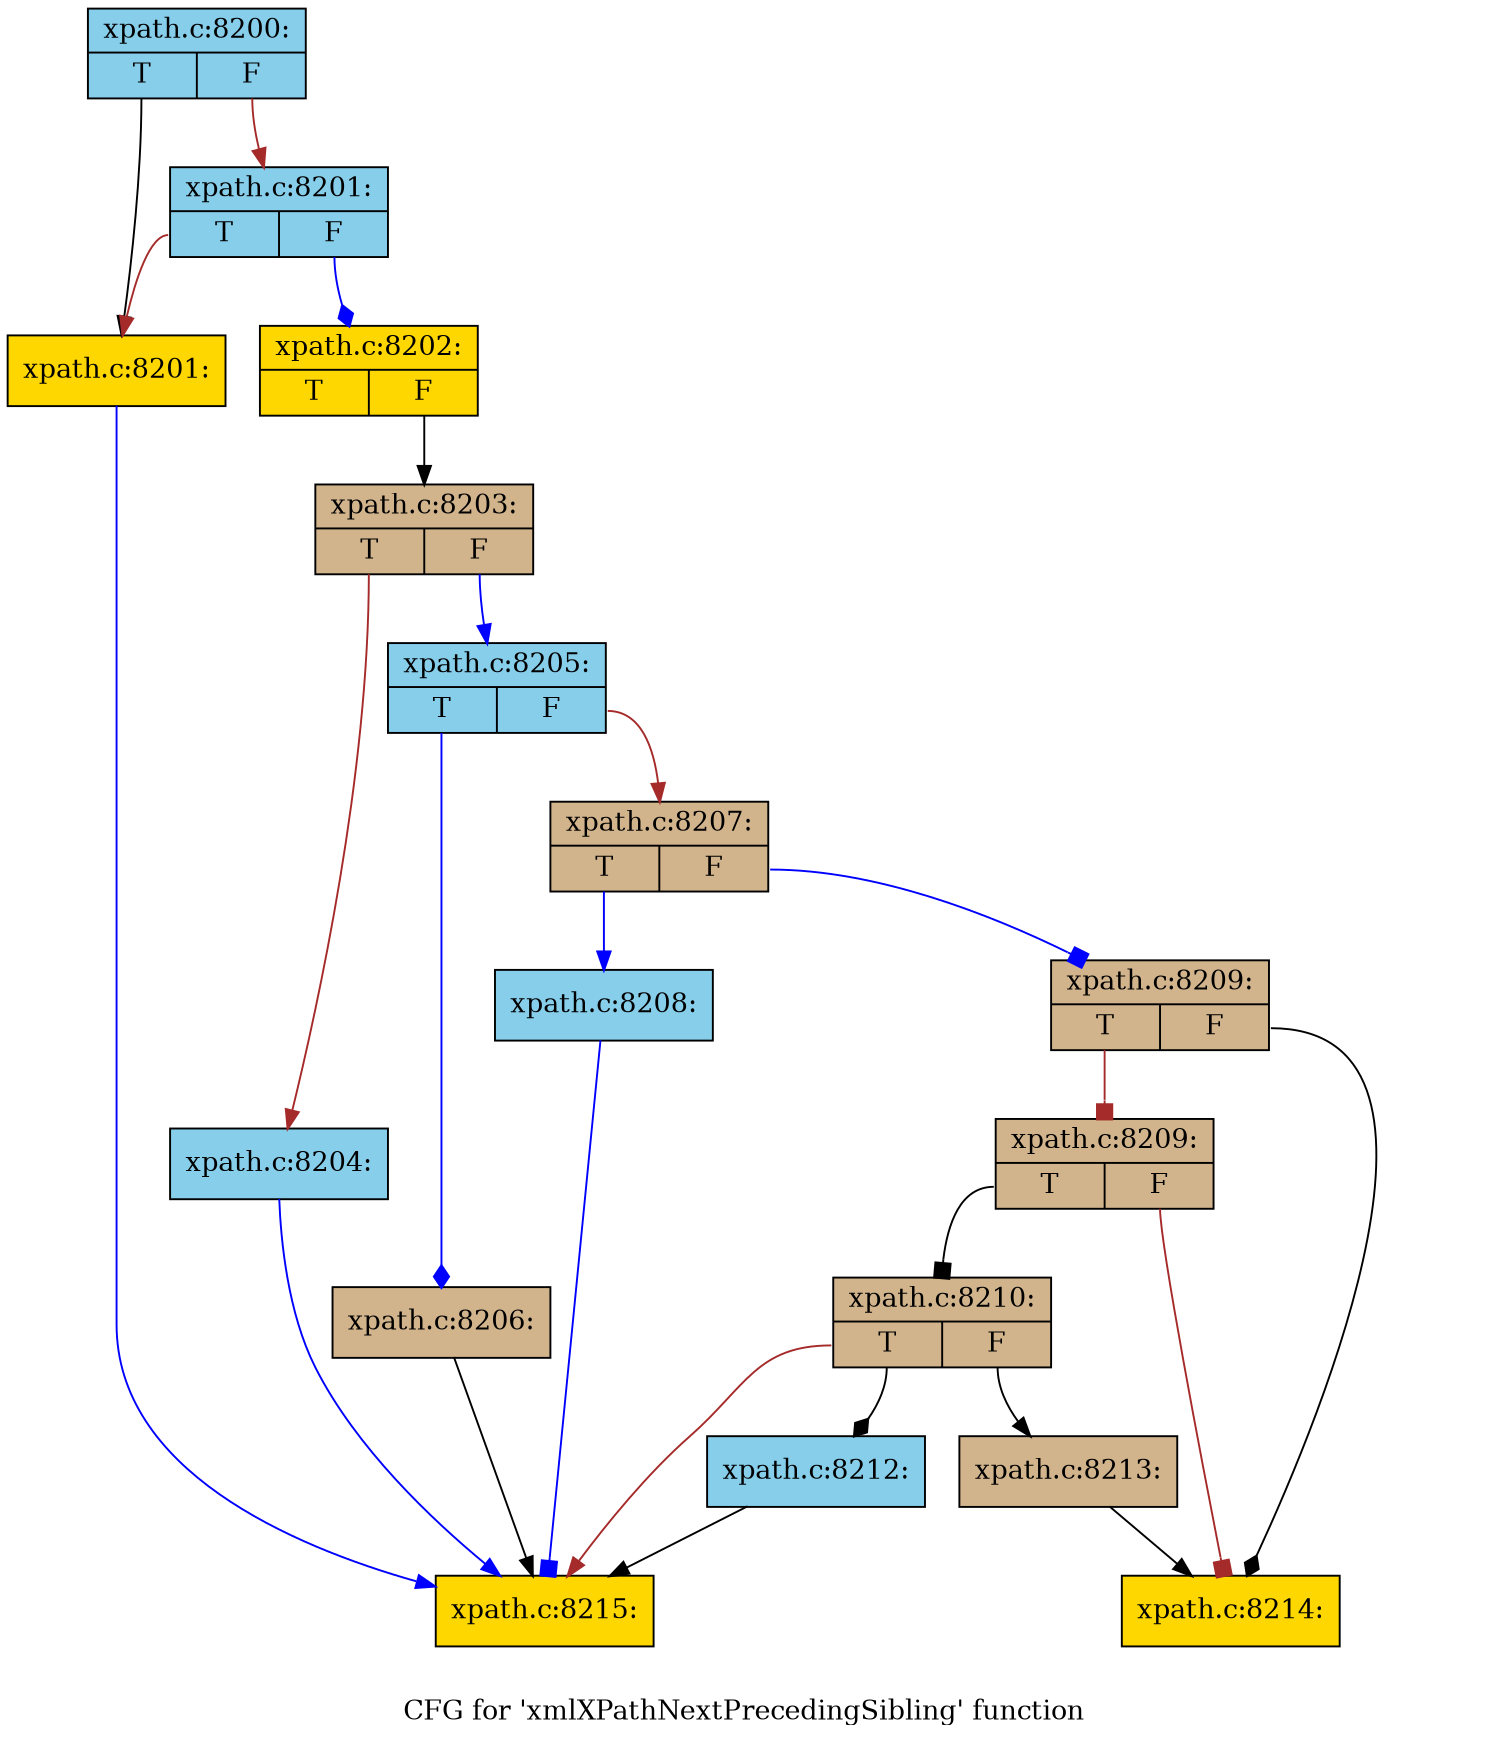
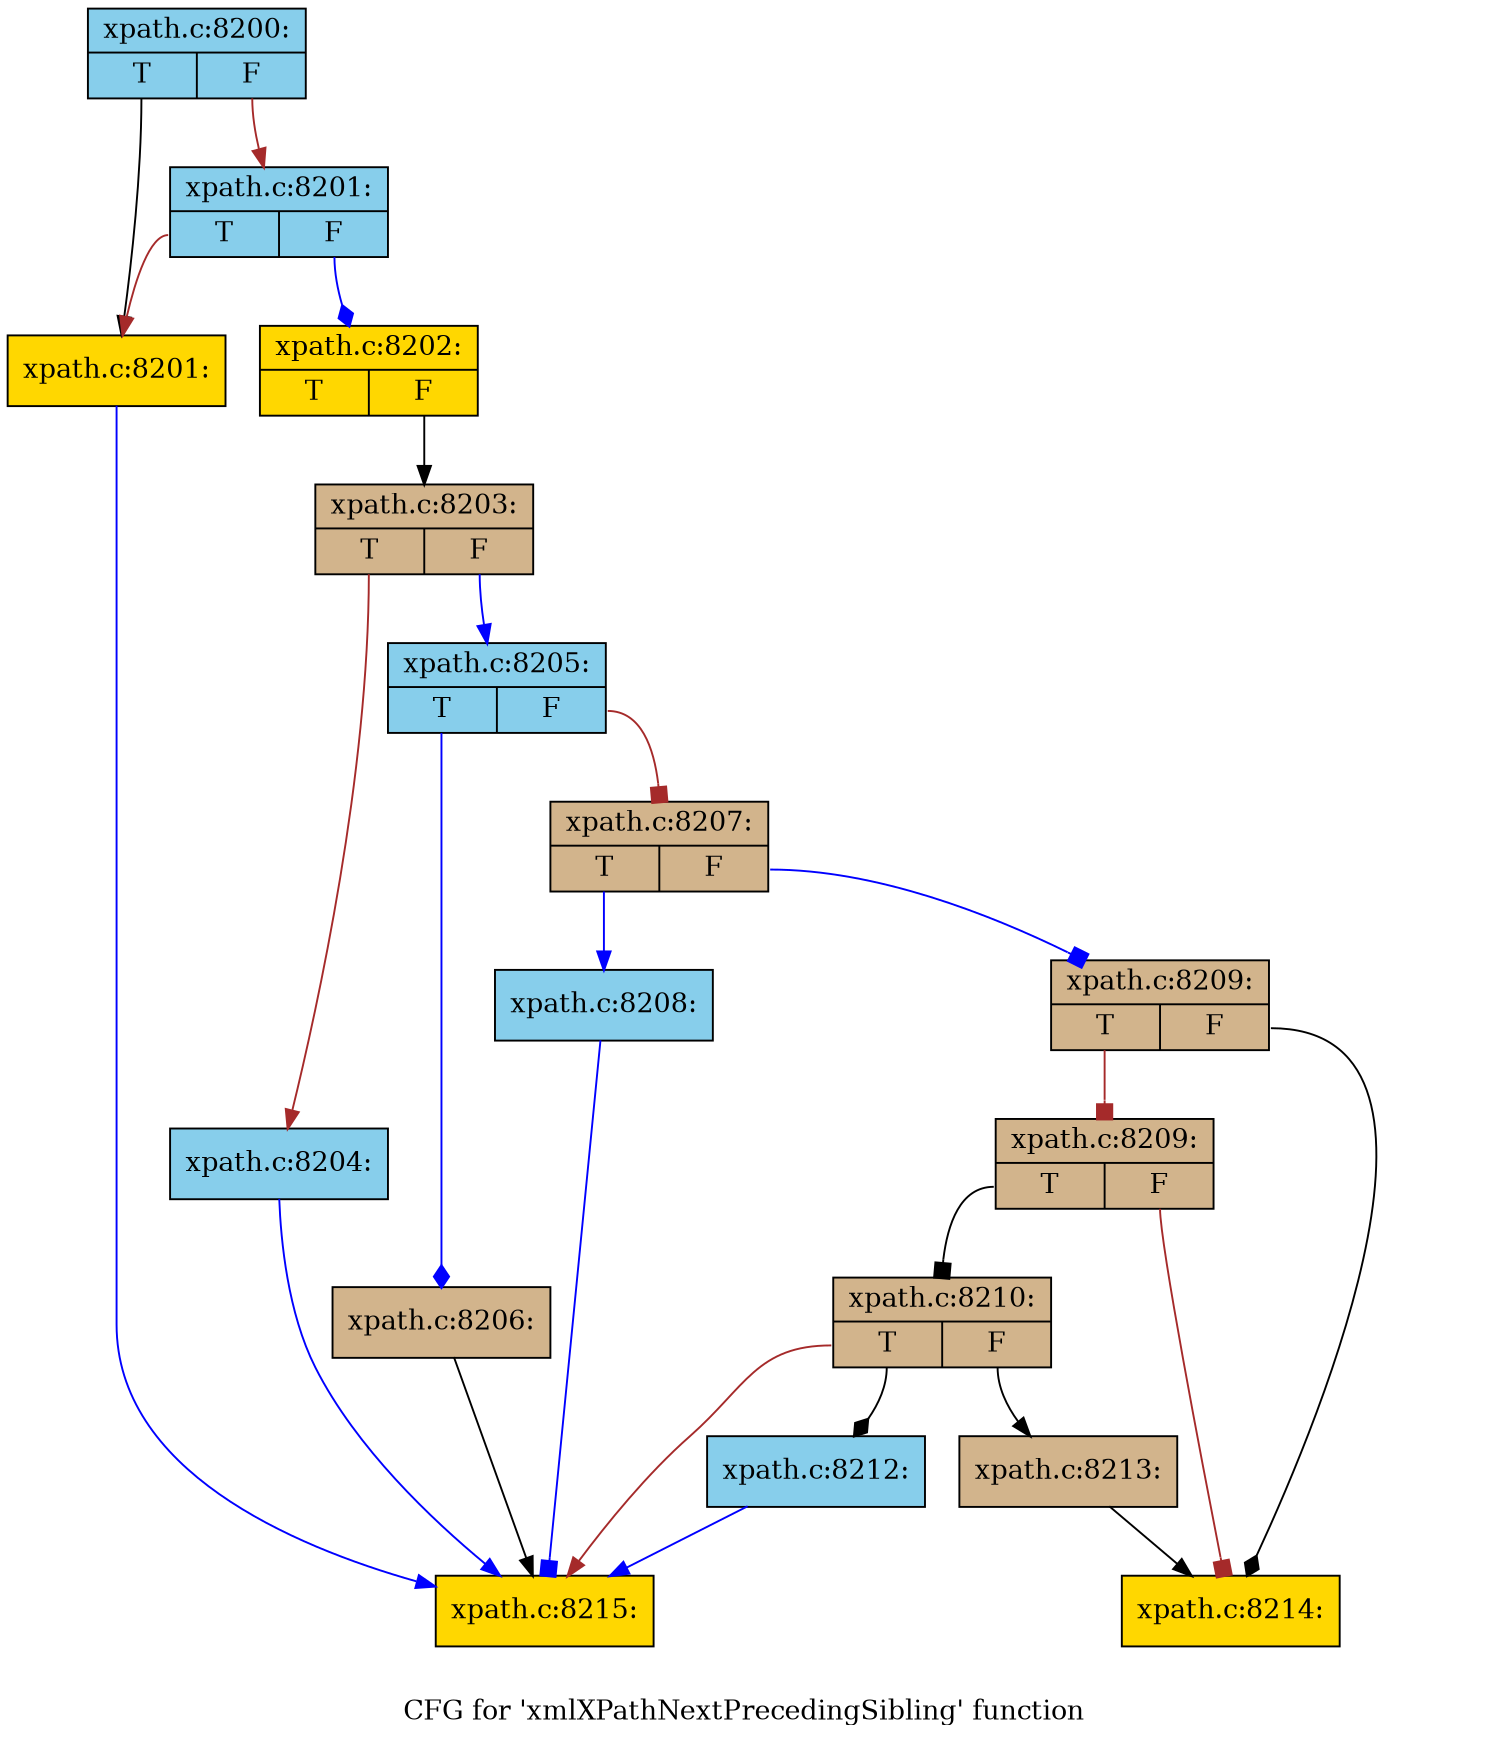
edge "xpath.c:8205:" -> "xpath.c:8207:": arrowhead normal -> box
edge "xpath.c:8212:" -> "xpath.c:8215:": color black -> blue
